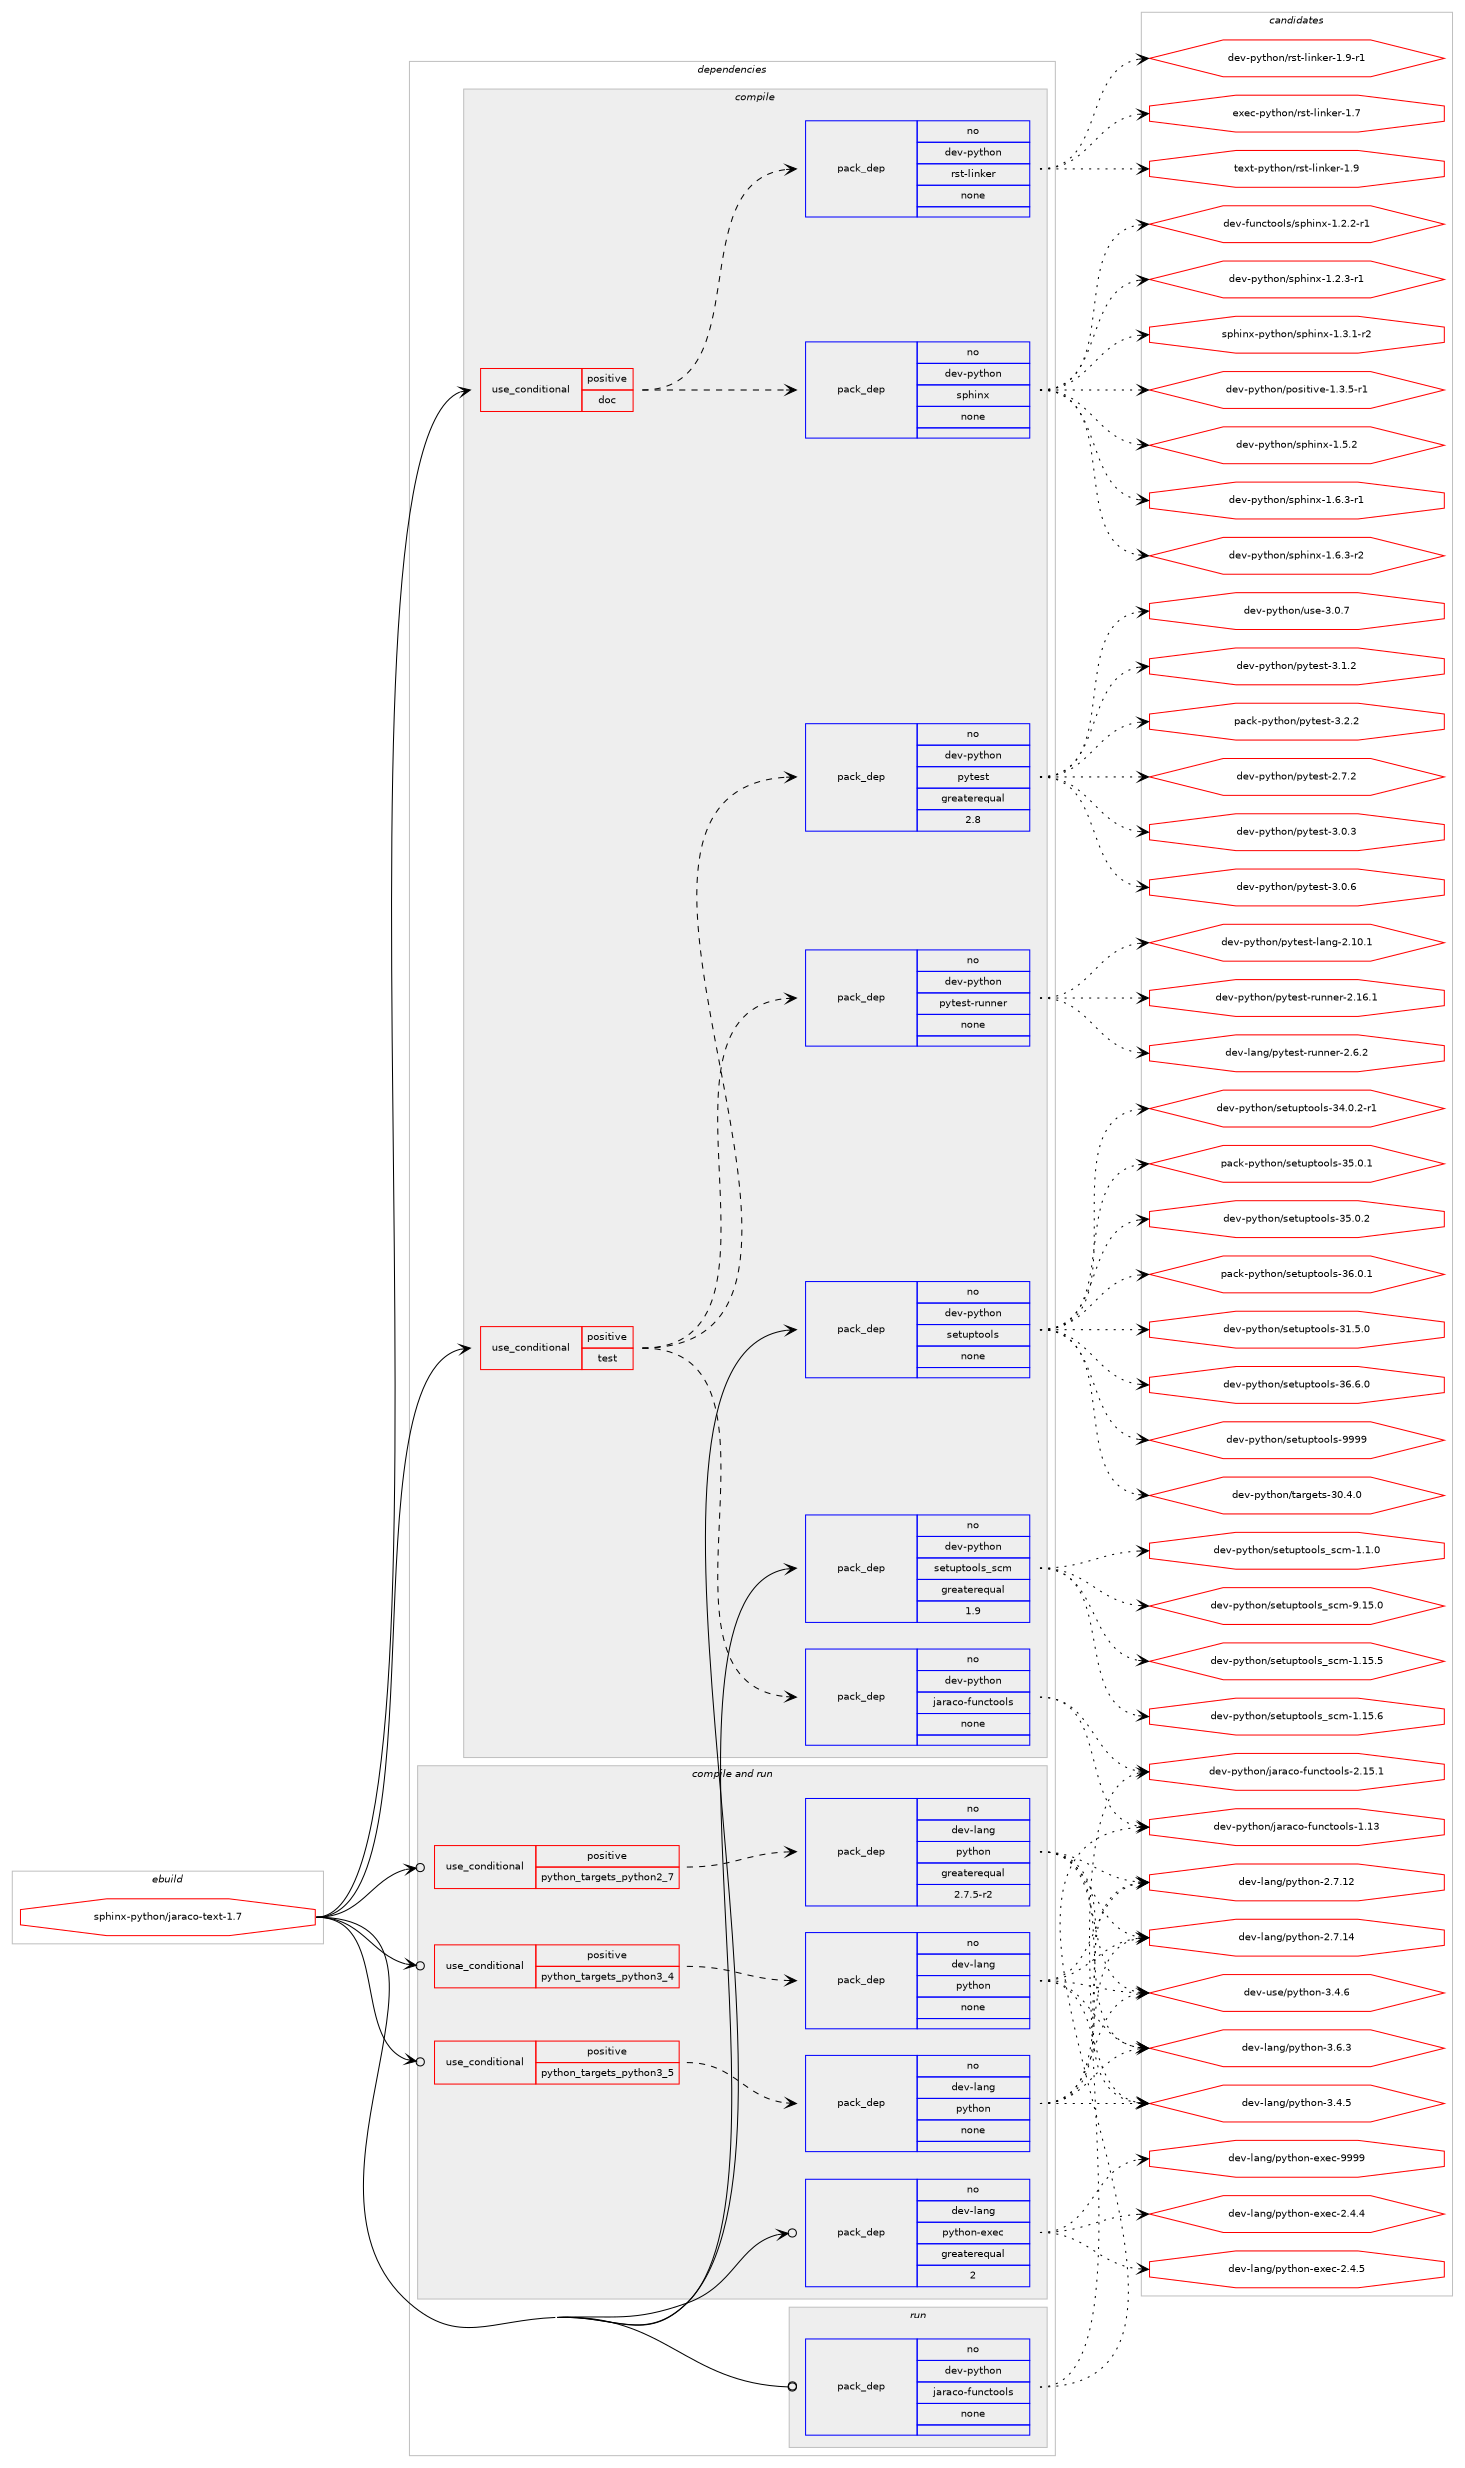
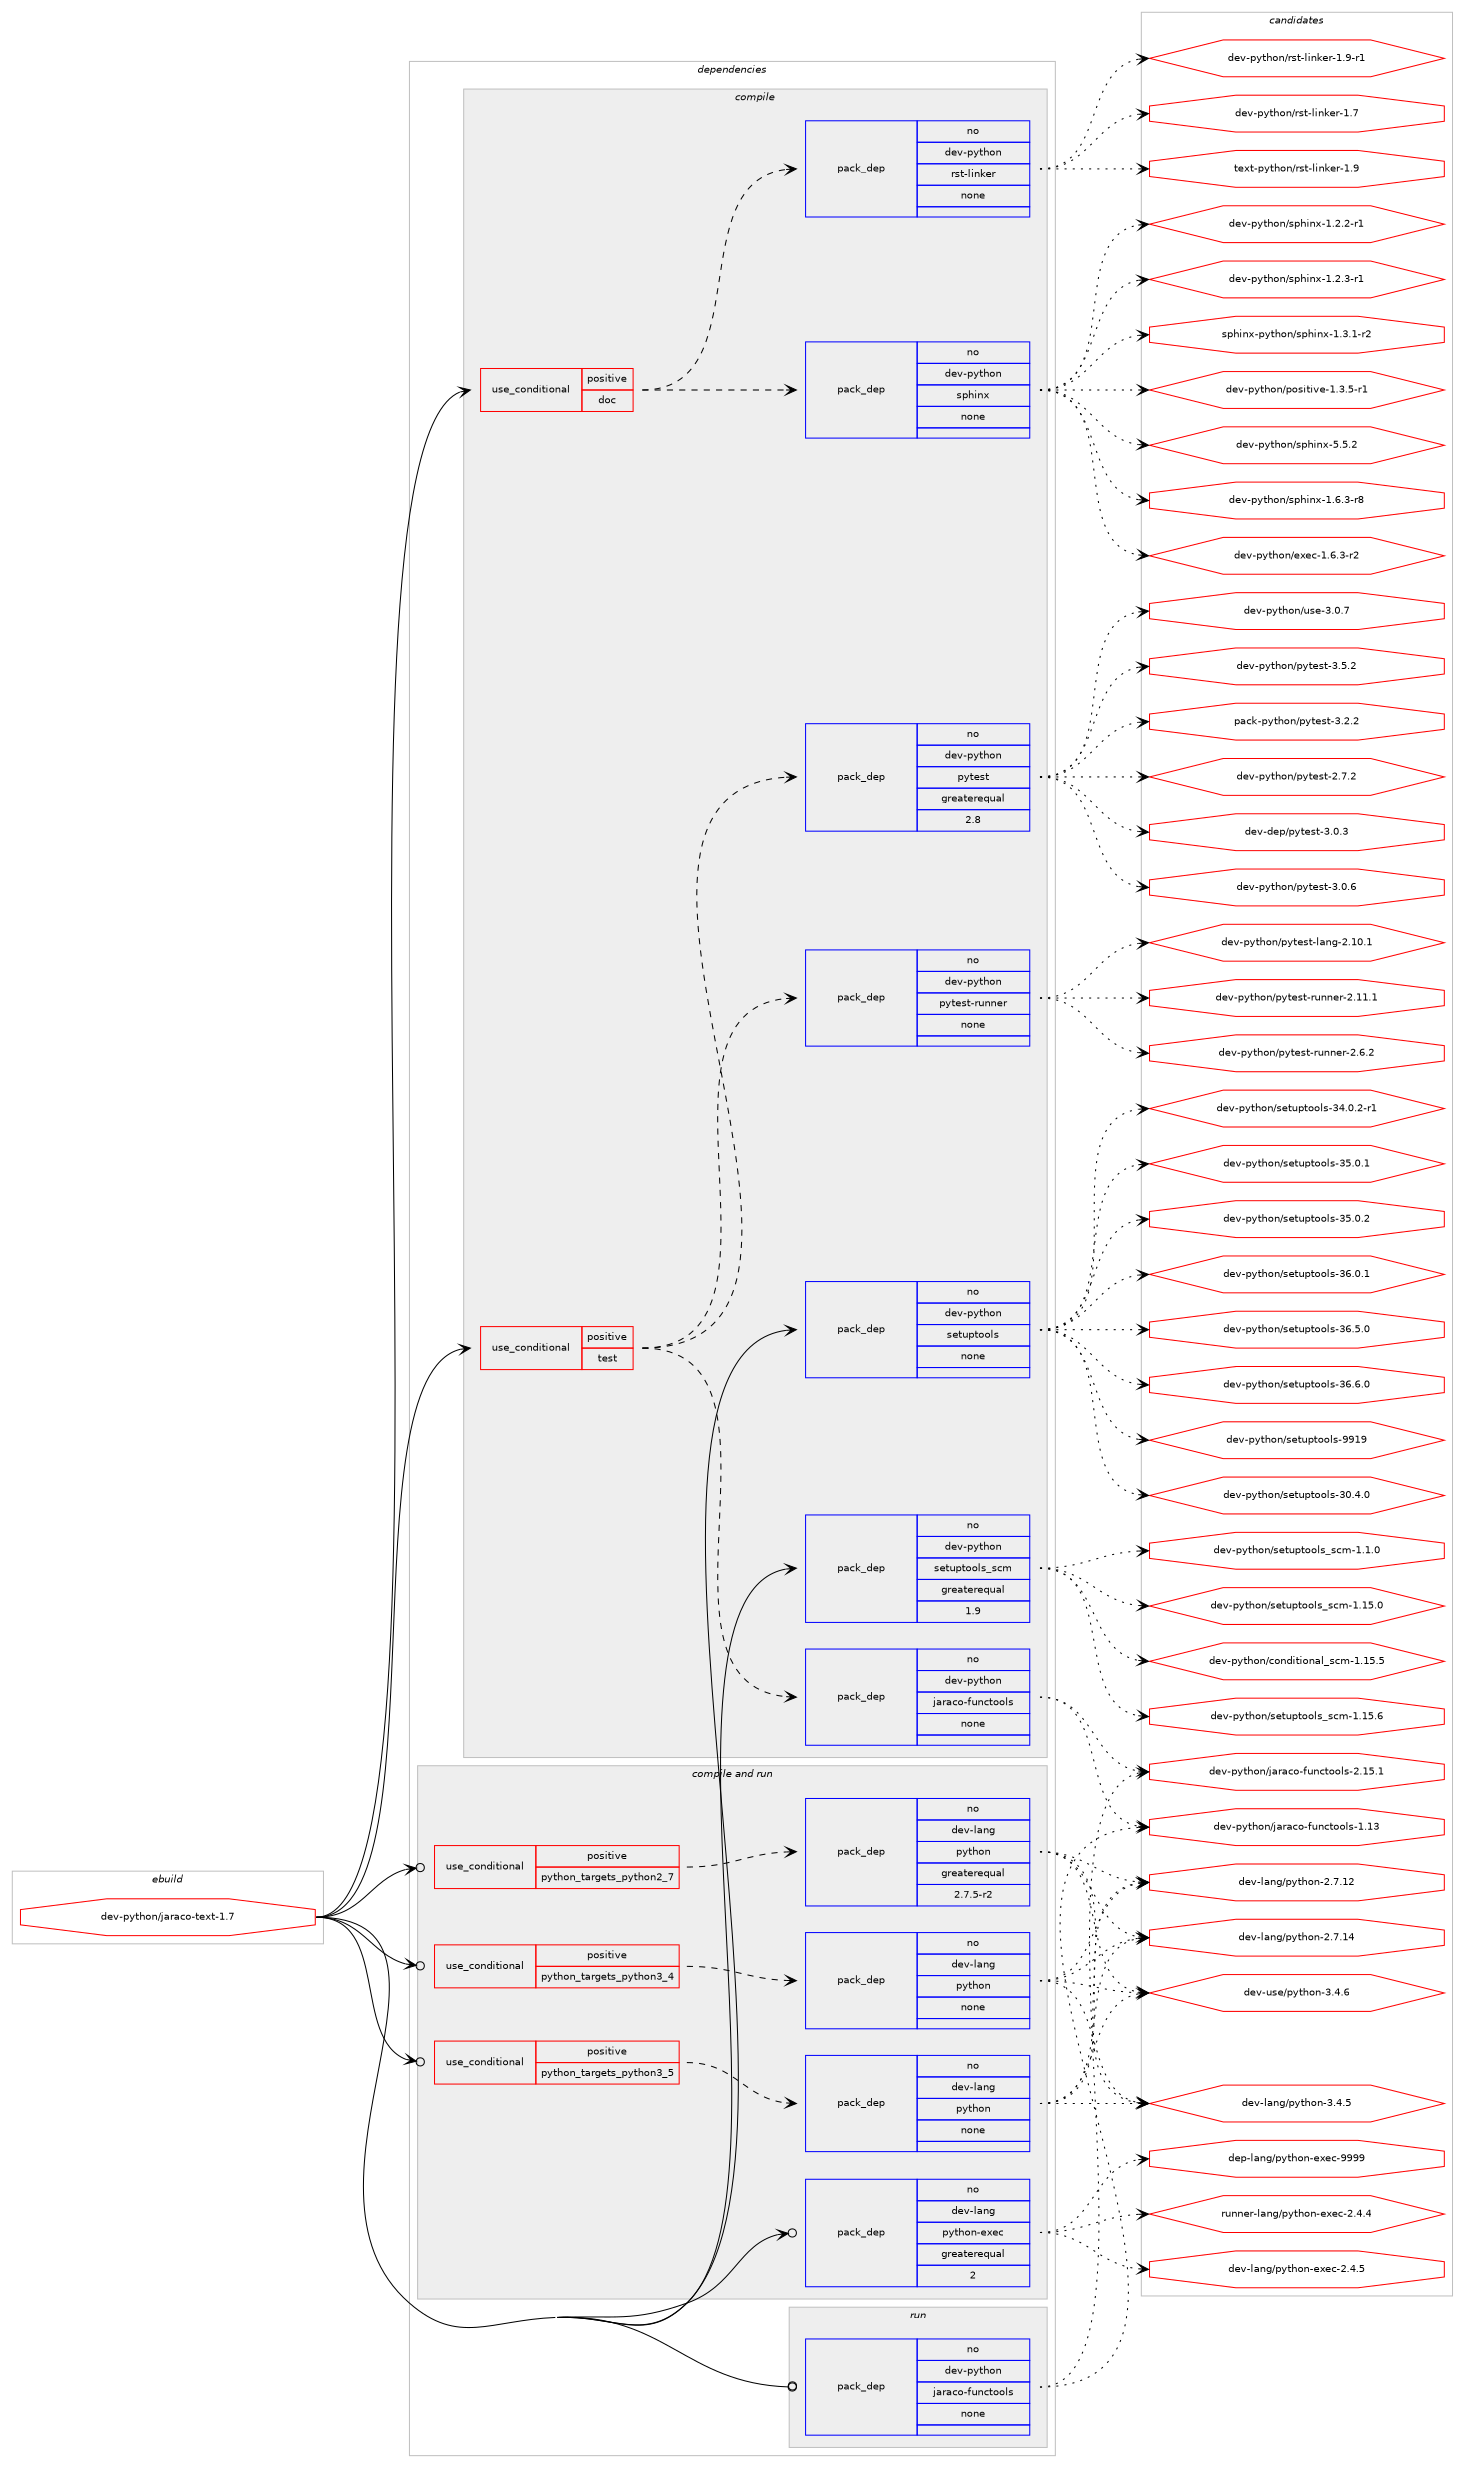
node "exec-python/rst-linker-1.7": label "exec-python/rst-linker-1.7" -> "dev-python/rst-linker-1.7"
node "dev-functools/sphinx-1.2.2-r1": label "dev-functools/sphinx-1.2.2-r1" -> "dev-python/sphinx-1.2.2-r1"
node "dev-python/sphinx-1.5.2": label "dev-python/sphinx-1.5.2" -> "dev-python/sphinx-5.5.2"
node "dev-python/sphinx-1.6.3-r1": label "dev-python/sphinx-1.6.3-r1" -> "dev-python/sphinx-1.6.3-r8"
node "dev-python/sphinx-1.6.3-r2": label "dev-python/sphinx-1.6.3-r2" -> "dev-python/exec-1.6.3-r2"
node "dev-python/pytest-3.1.2": label "dev-python/pytest-3.1.2" -> "dev-python/pytest-3.5.2"
node "dev-python/pytest-3.0.3": label "dev-python/pytest-3.0.3" -> "dev-dep/pytest-3.0.3"
node "dev-python/pytest-runner-2.16.1": label "dev-python/pytest-runner-2.16.1" -> "dev-python/pytest-runner-2.11.1"
node "dev-lang/pytest-runner-2.6.2": label "dev-lang/pytest-runner-2.6.2" -> "dev-python/pytest-runner-2.6.2"
node "pack-python/setuptools-35.0.1": label "pack-python/setuptools-35.0.1" -> "dev-python/setuptools-35.0.1"
node "pack-python/setuptools-36.0.1": label "pack-python/setuptools-36.0.1" -> "dev-python/setuptools-36.0.1"
node "dev-python/setuptools-31.5.0": label "dev-python/setuptools-31.5.0" -> "dev-python/setuptools-36.5.0"
node "dev-python/setuptools-9999": label "dev-python/setuptools-9999" -> "dev-python/setuptools-9919"
node "dev-python/targets-30.4.0": label "dev-python/targets-30.4.0" -> "dev-python/setuptools-30.4.0"
node "dev-python/setuptools_scm-9.15.0": label "dev-python/setuptools_scm-9.15.0" -> "dev-python/setuptools_scm-1.15.0"
node "dev-python/setuptools_scm-1.15.5": label "dev-python/setuptools_scm-1.15.5" -> "dev-python/conditional_scm-1.15.5"
node "sphinx-python/jaraco-text-1.7": label "sphinx-python/jaraco-text-1.7" -> "dev-python/jaraco-text-1.7"
node "dev-lang/python-3.6.3": removed
node "dev-lang/python-exec-9999": label "dev-lang/python-exec-9999" -> "dep-lang/python-exec-9999"
node "dev-lang/python-exec-2.4.4": label "dev-lang/python-exec-2.4.4" -> "runner-lang/python-exec-2.4.4"
